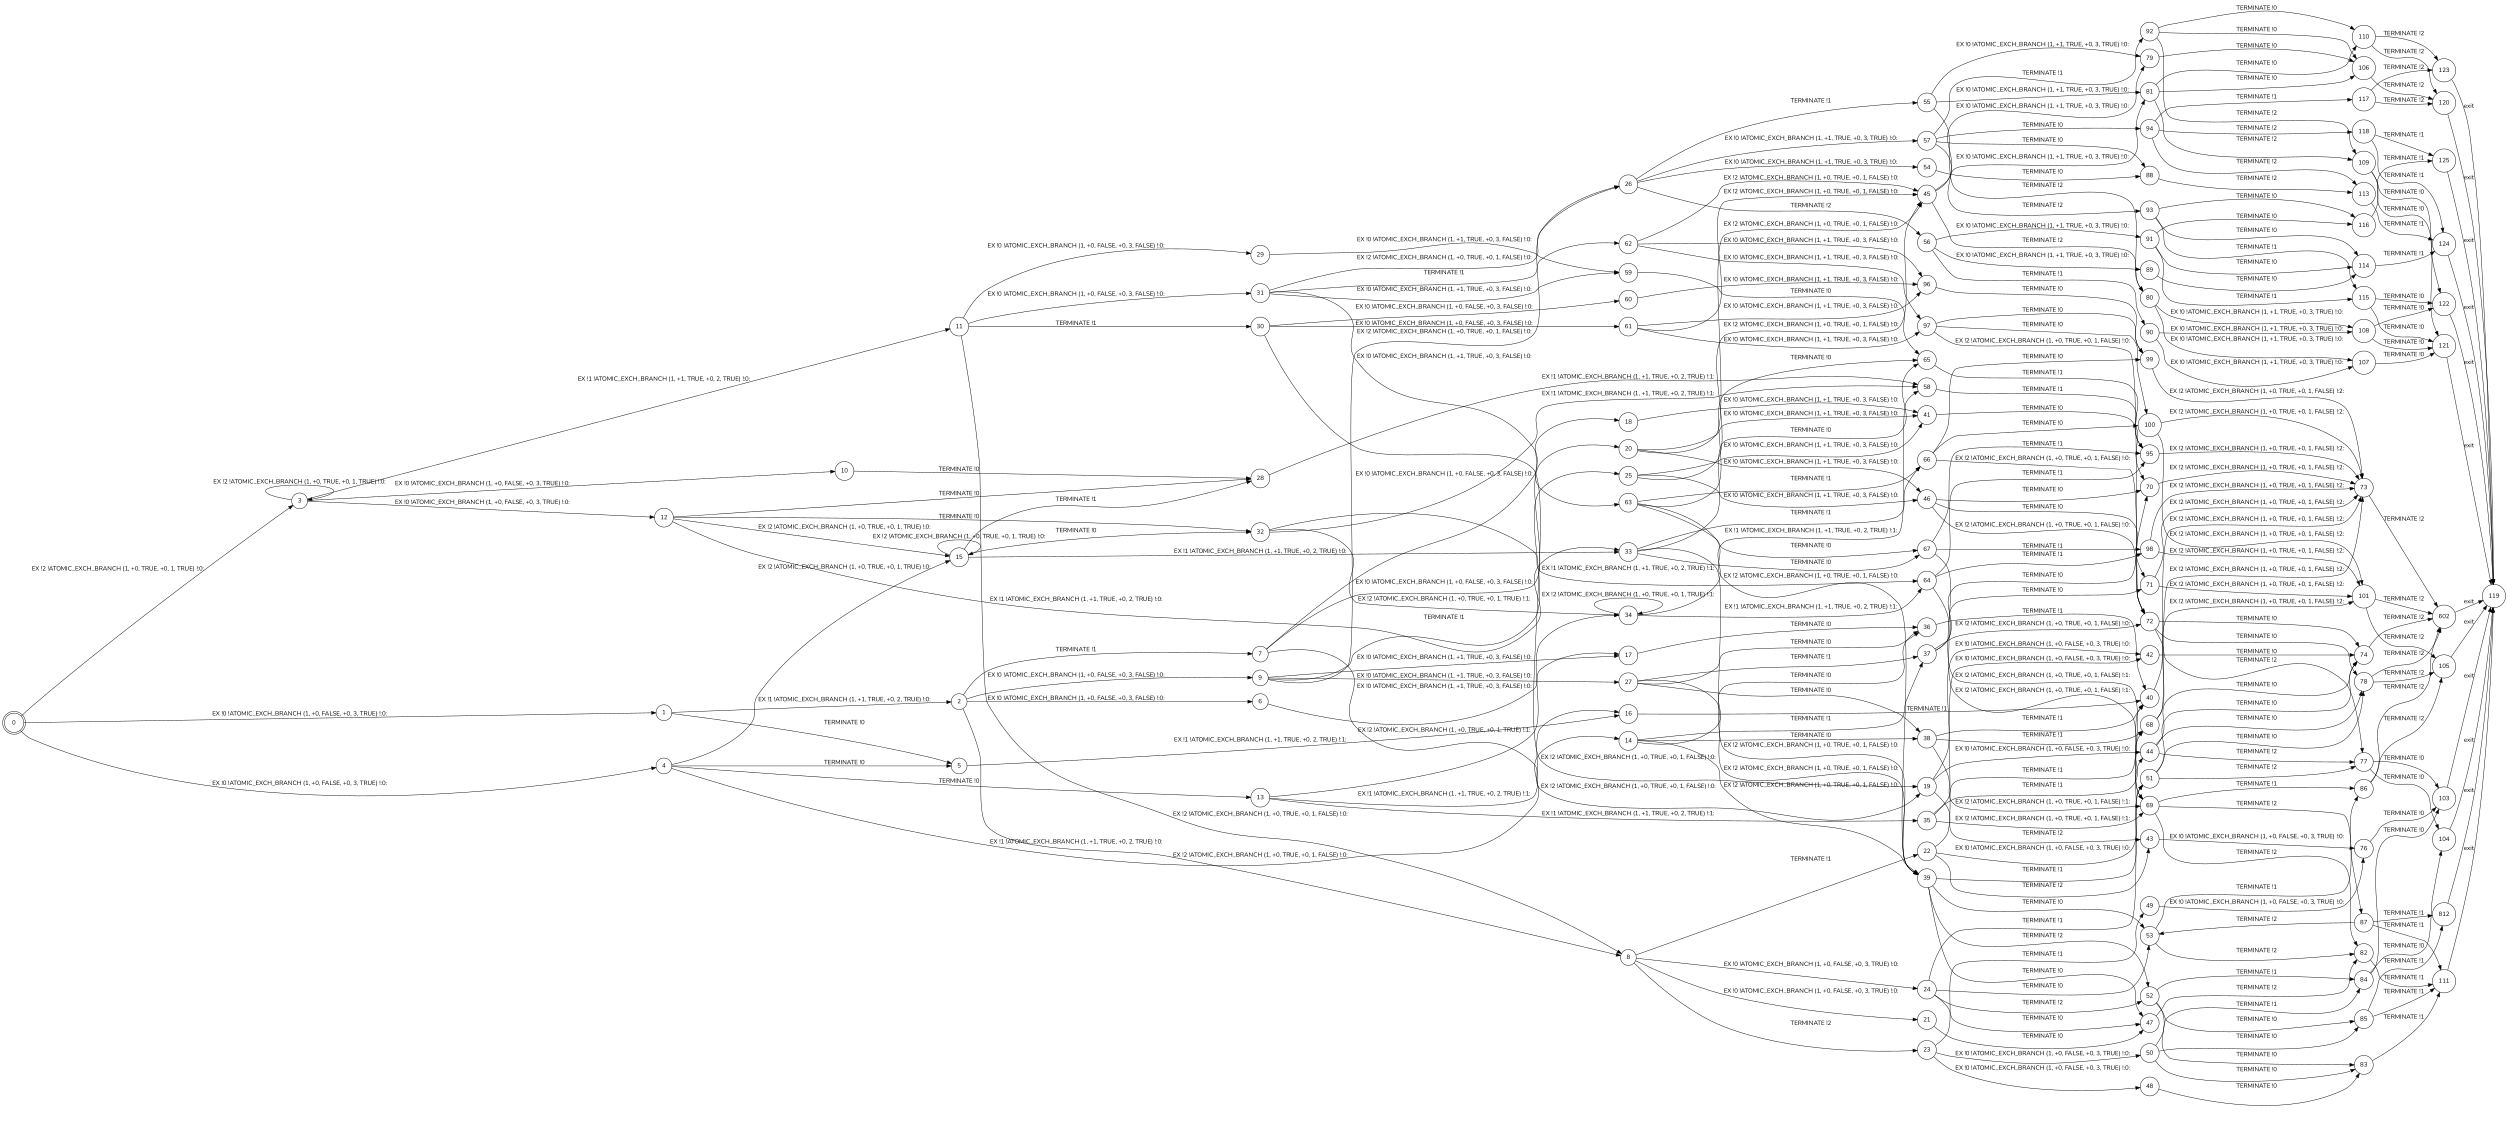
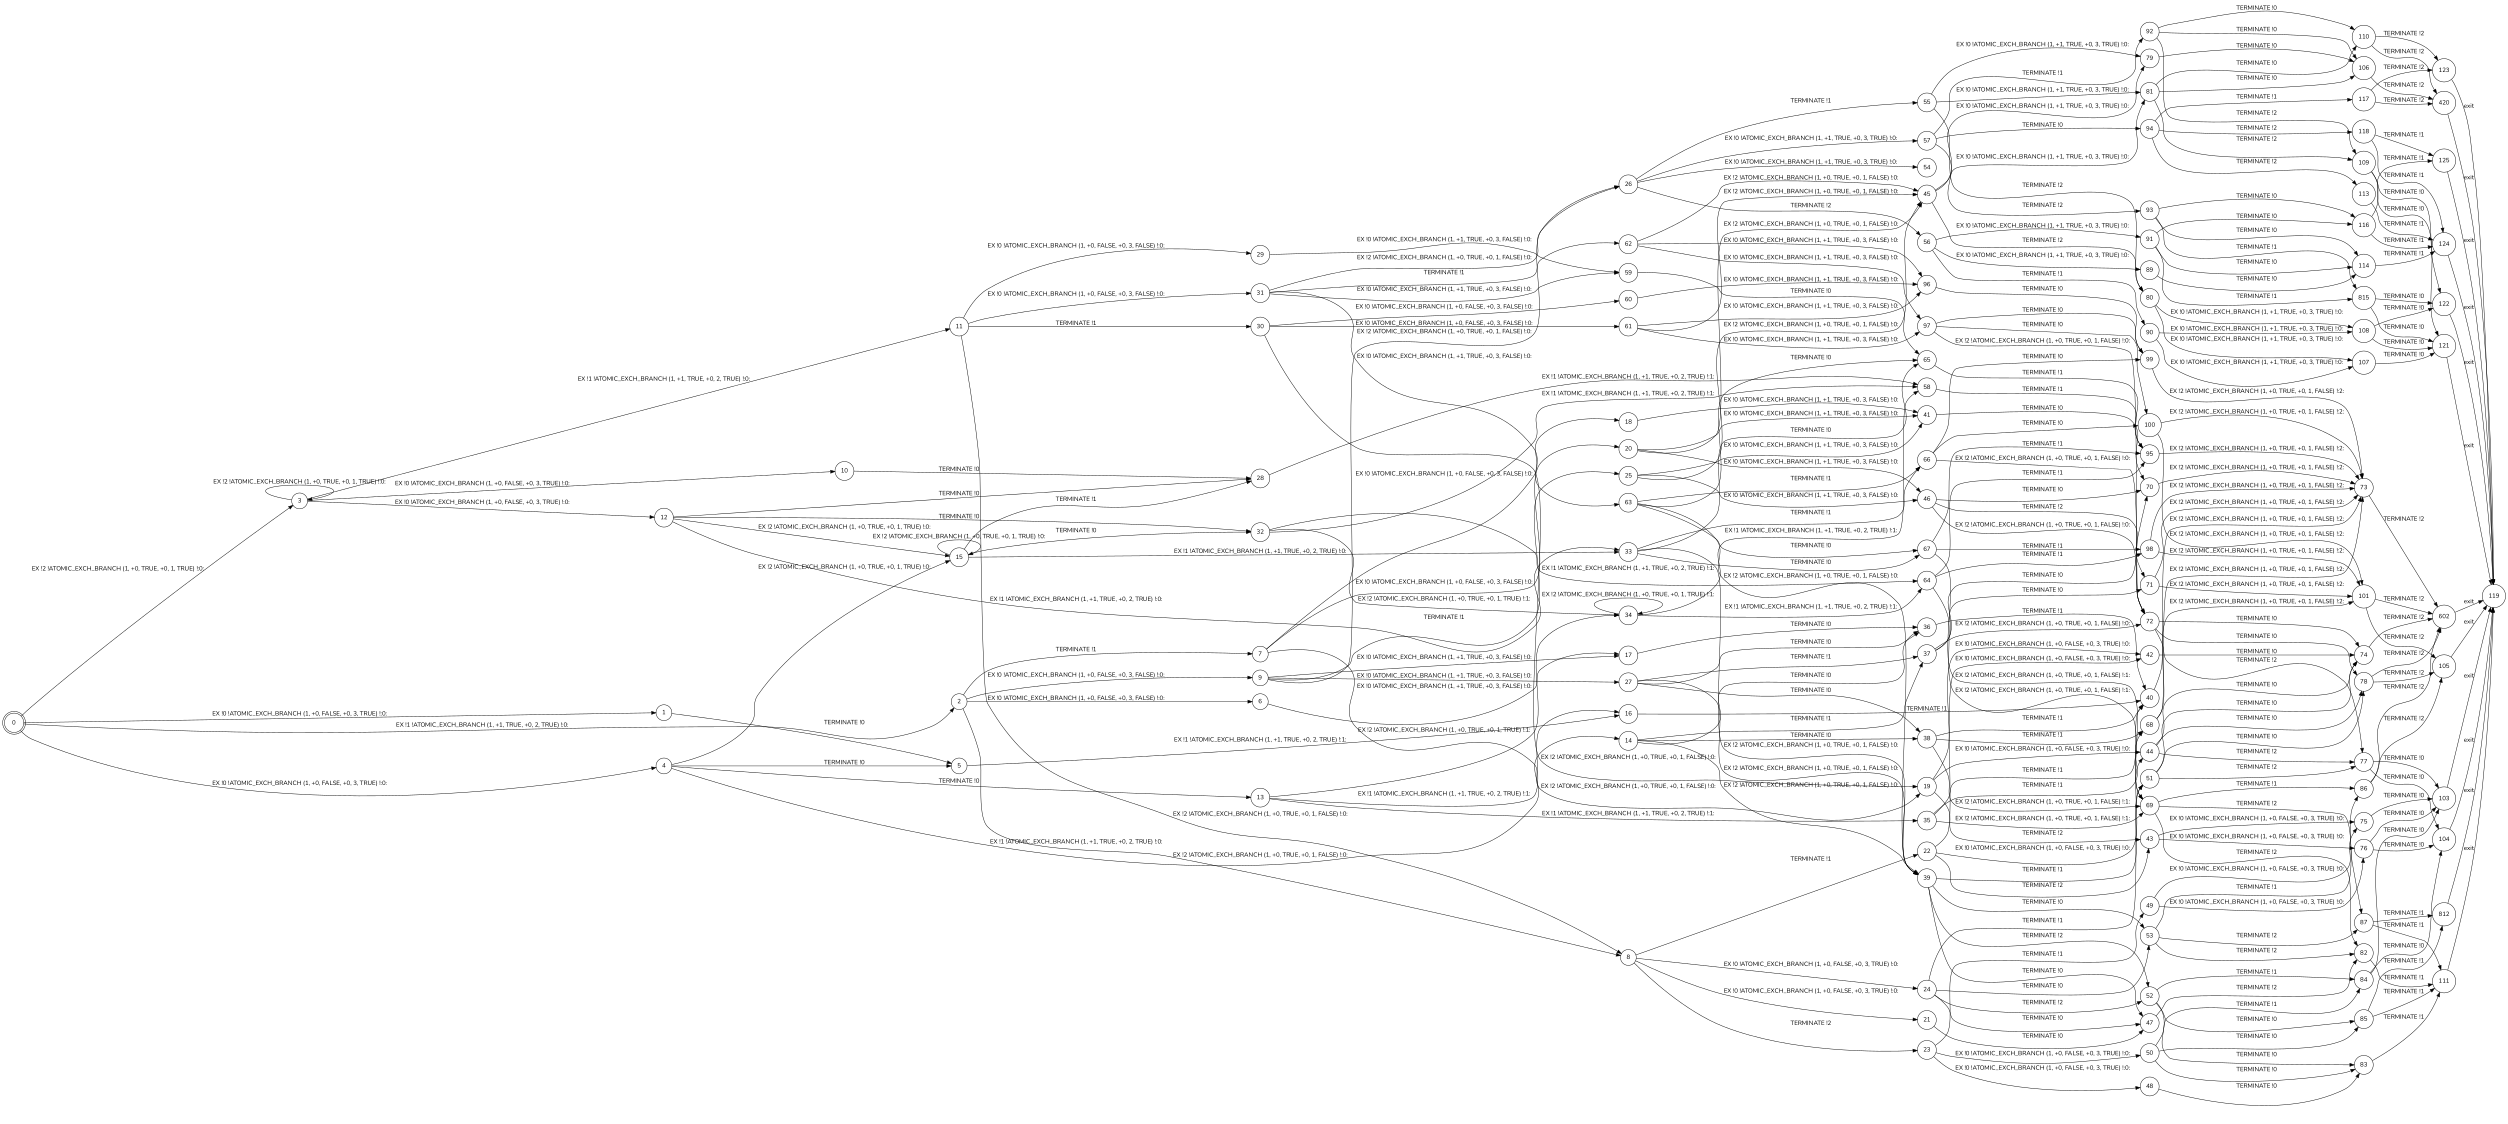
node "120": label "120" -> "420"
node "88": removed
edge "116" -> "124": added, label "TERMINATE !1"
node "115": label "115" -> "815"
edge "46" -> "71": label "TERMINATE !0" -> "TERMINATE !2"
edge "1" -> "2": now "0" -> "2"
node "75": added
edge "76" -> "104": added, label "TERMINATE !0"
edge "87" -> "53": reversed
